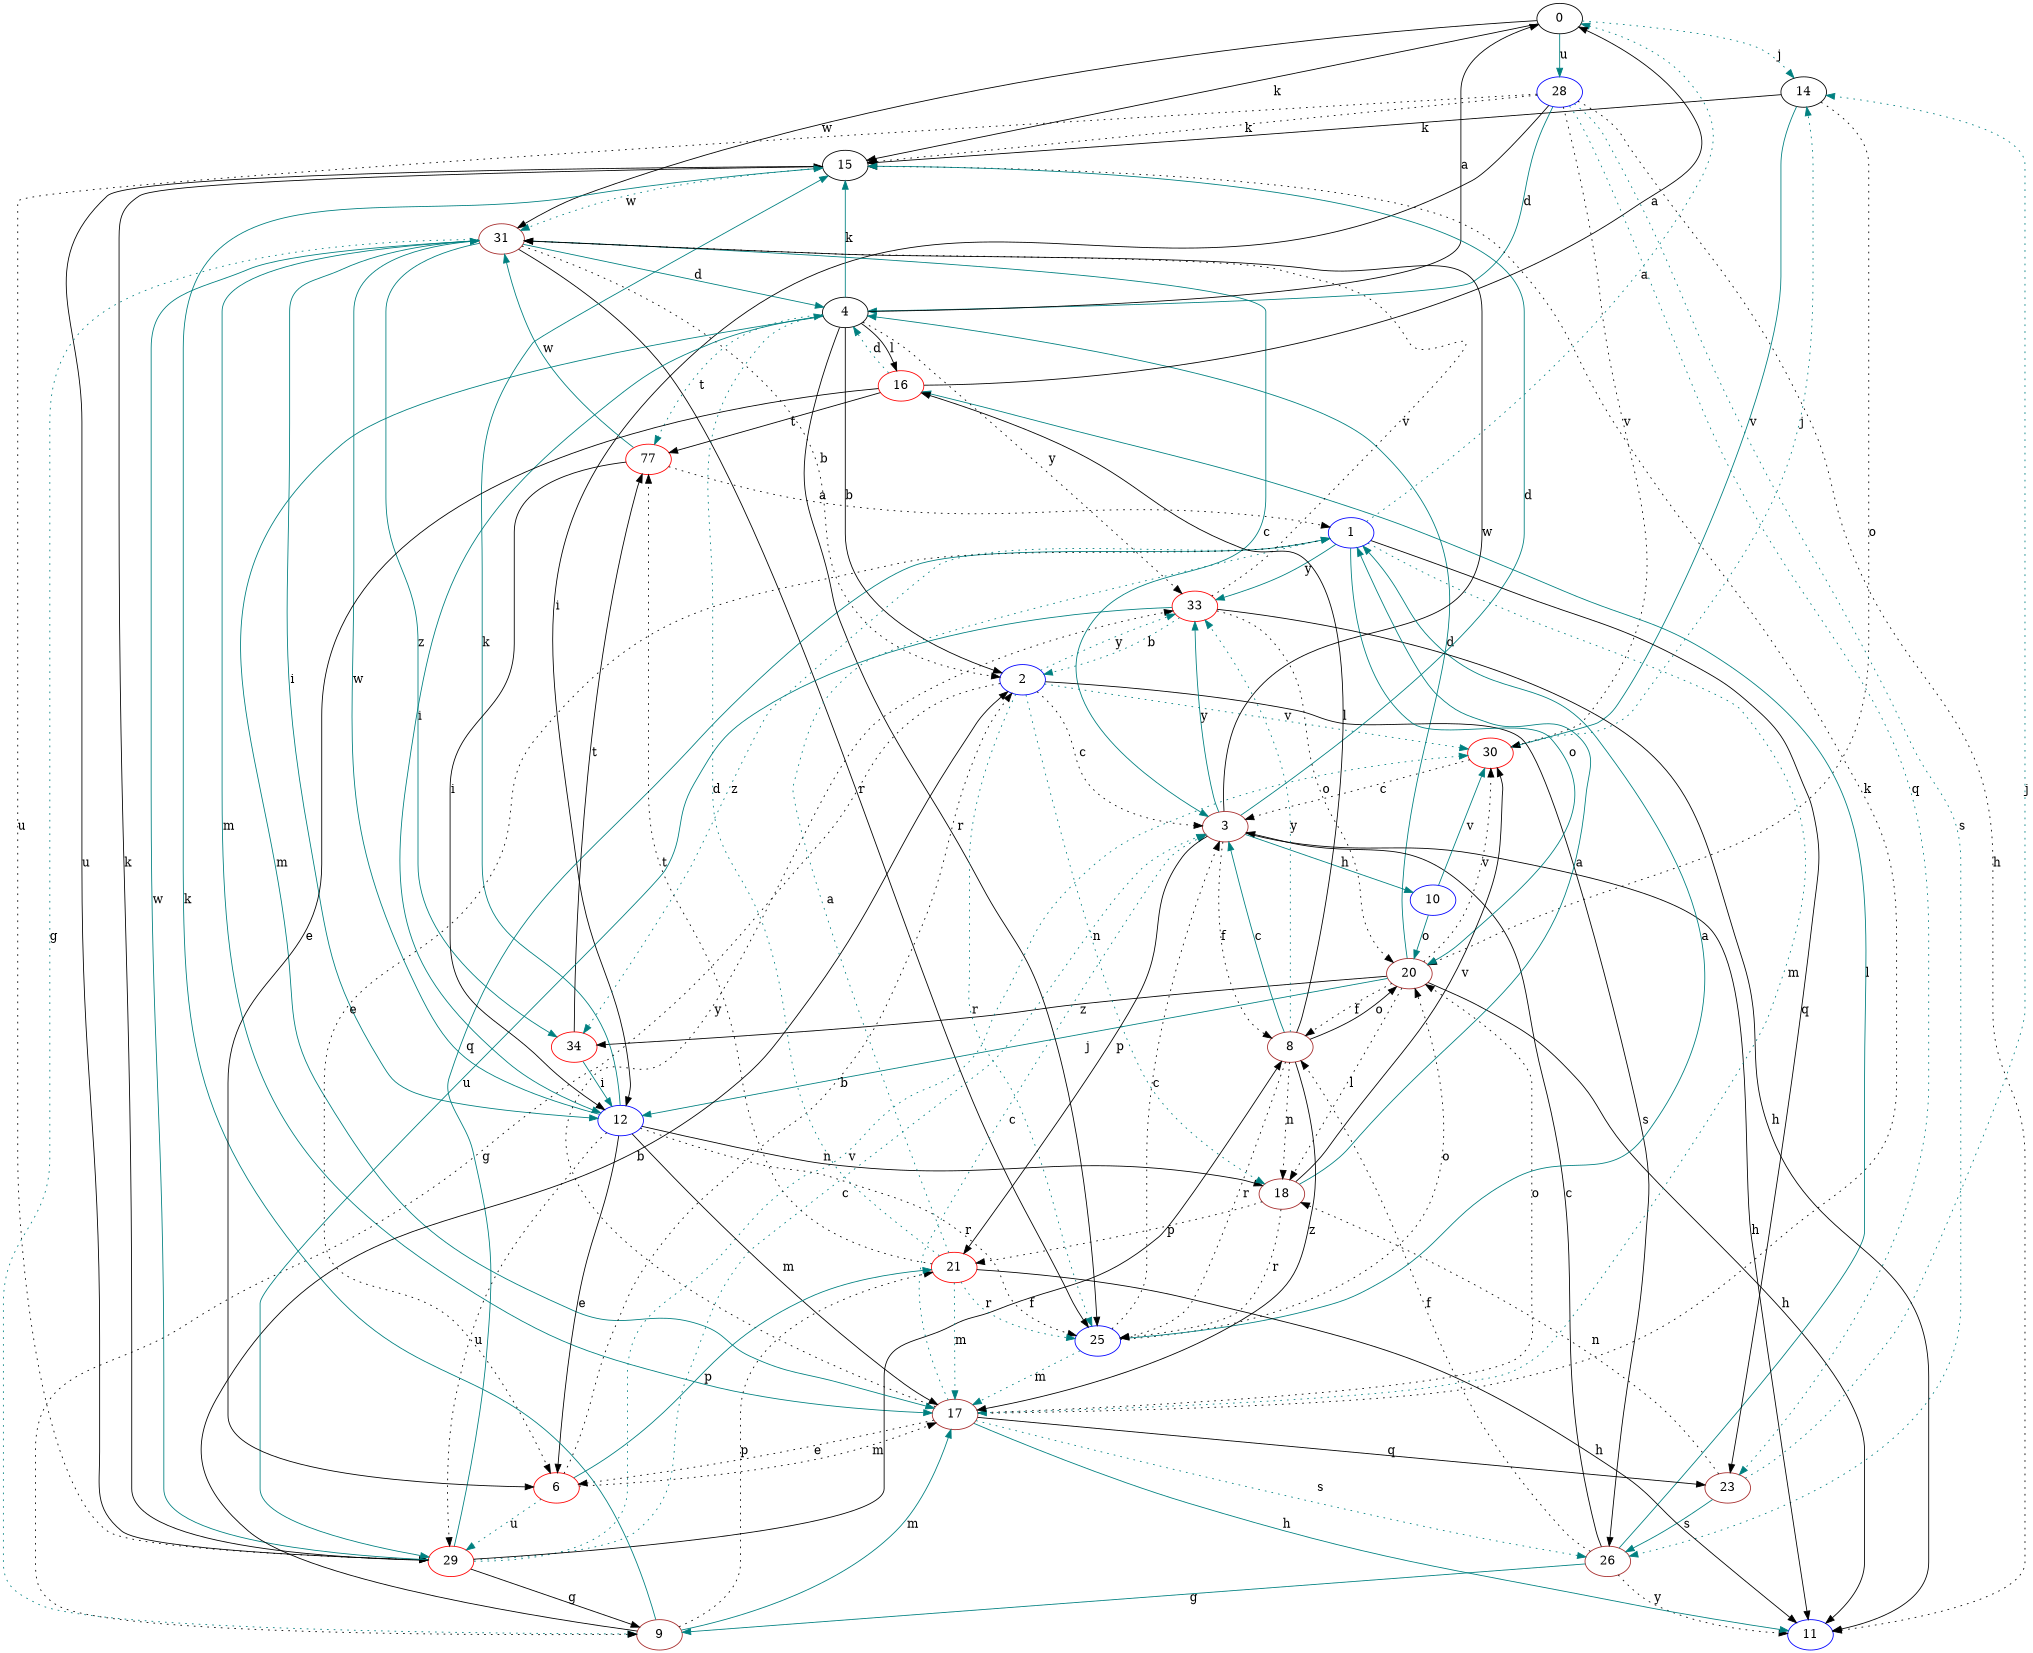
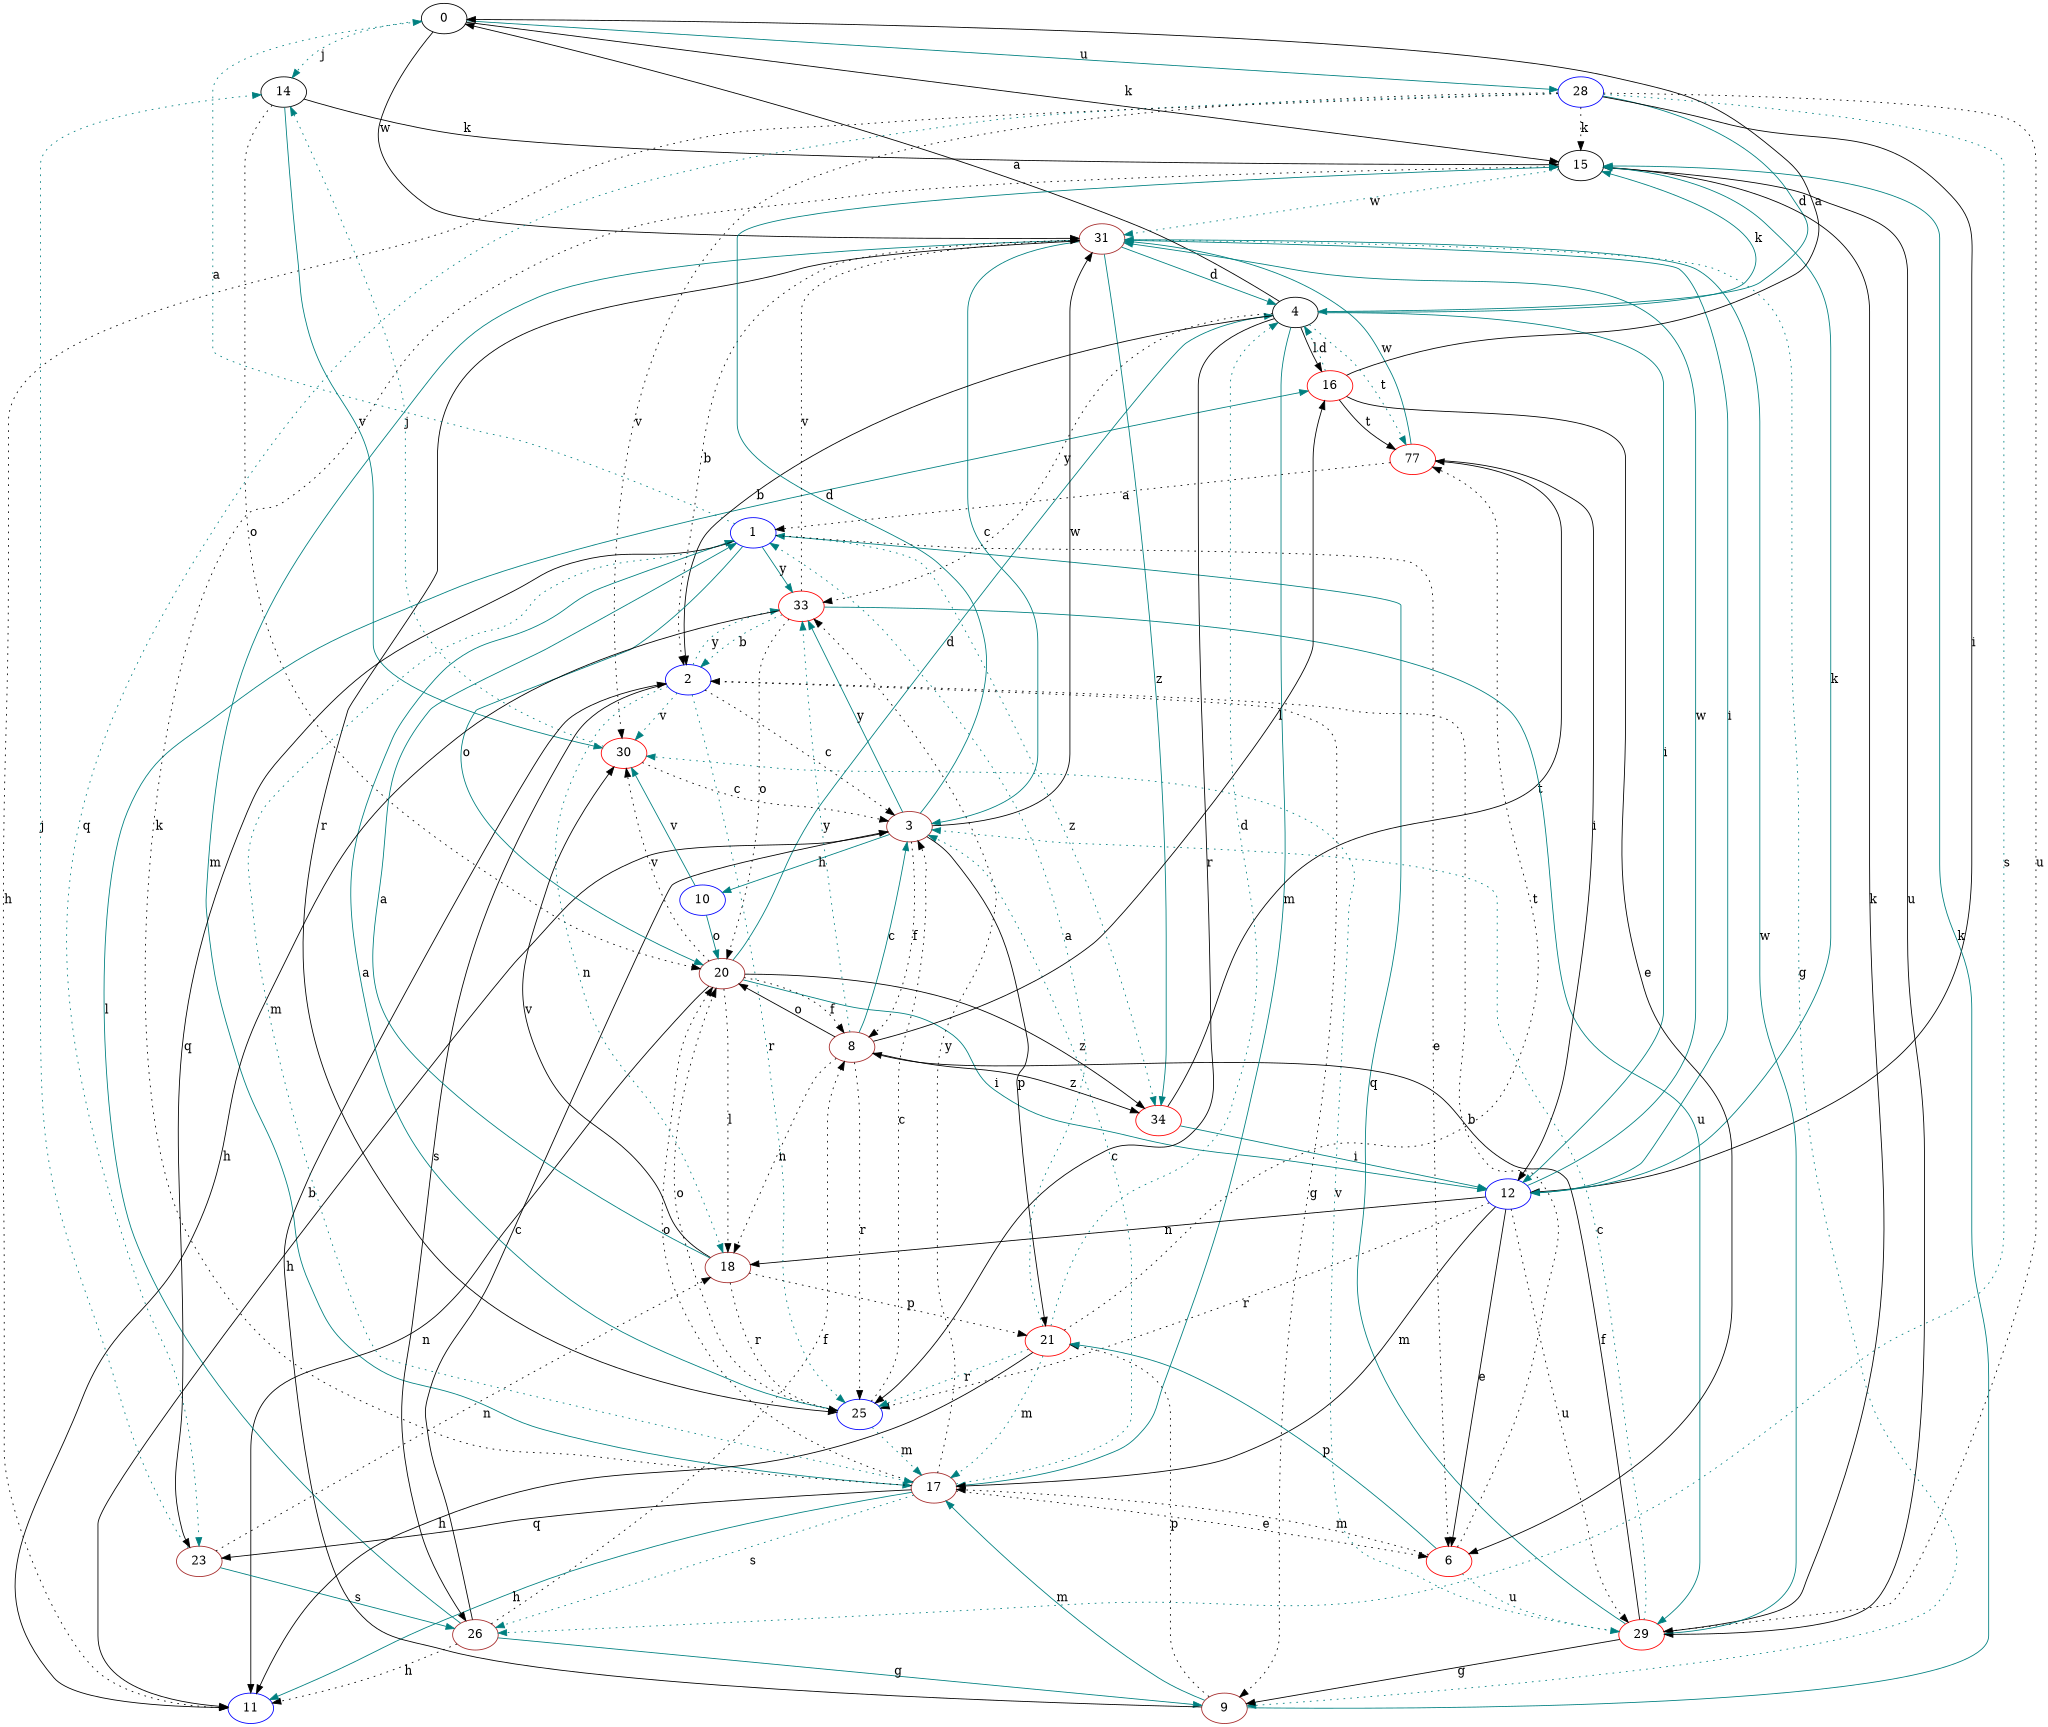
edge "20" -> "12": label "j" -> "i"
edge "20" -> "11": label "h" -> "n"
edge "8" -> "17": now "8" -> "34"
edge "26" -> "11": label "y" -> "h"
